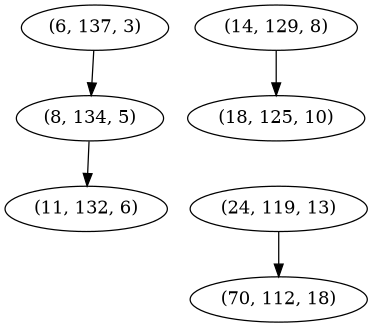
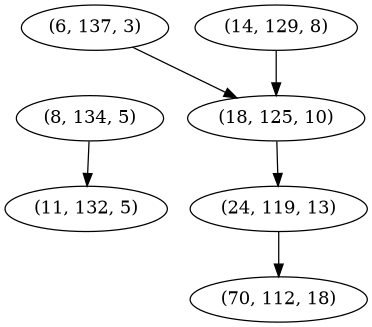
edge "(6, 137, 3)" -> "(8, 134, 5)": now "(6, 137, 3)" -> "(18, 125, 10)"
edge "(18, 125, 10)" -> "(24, 119, 13)": added
node "(11, 132, 6)": label "(11, 132, 6)" -> "(11, 132, 5)"
